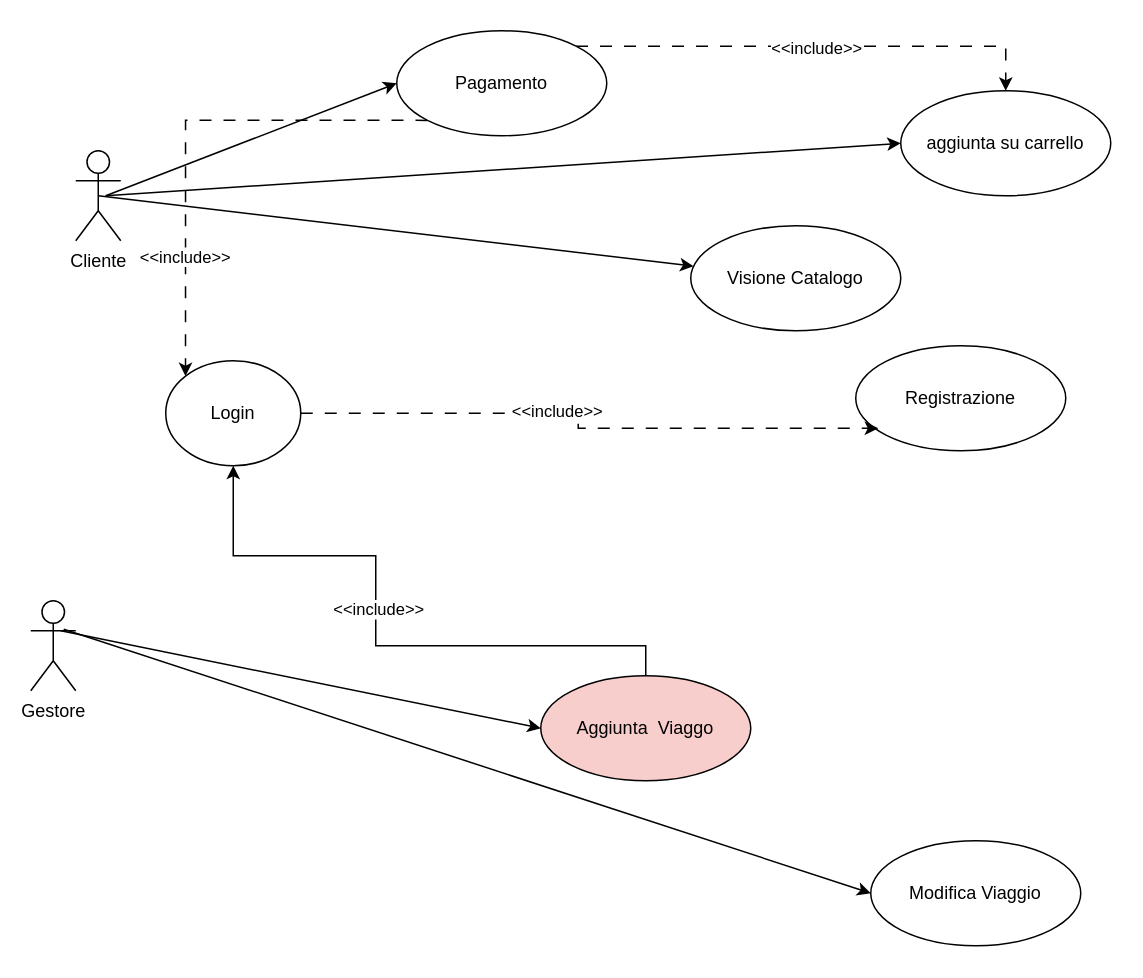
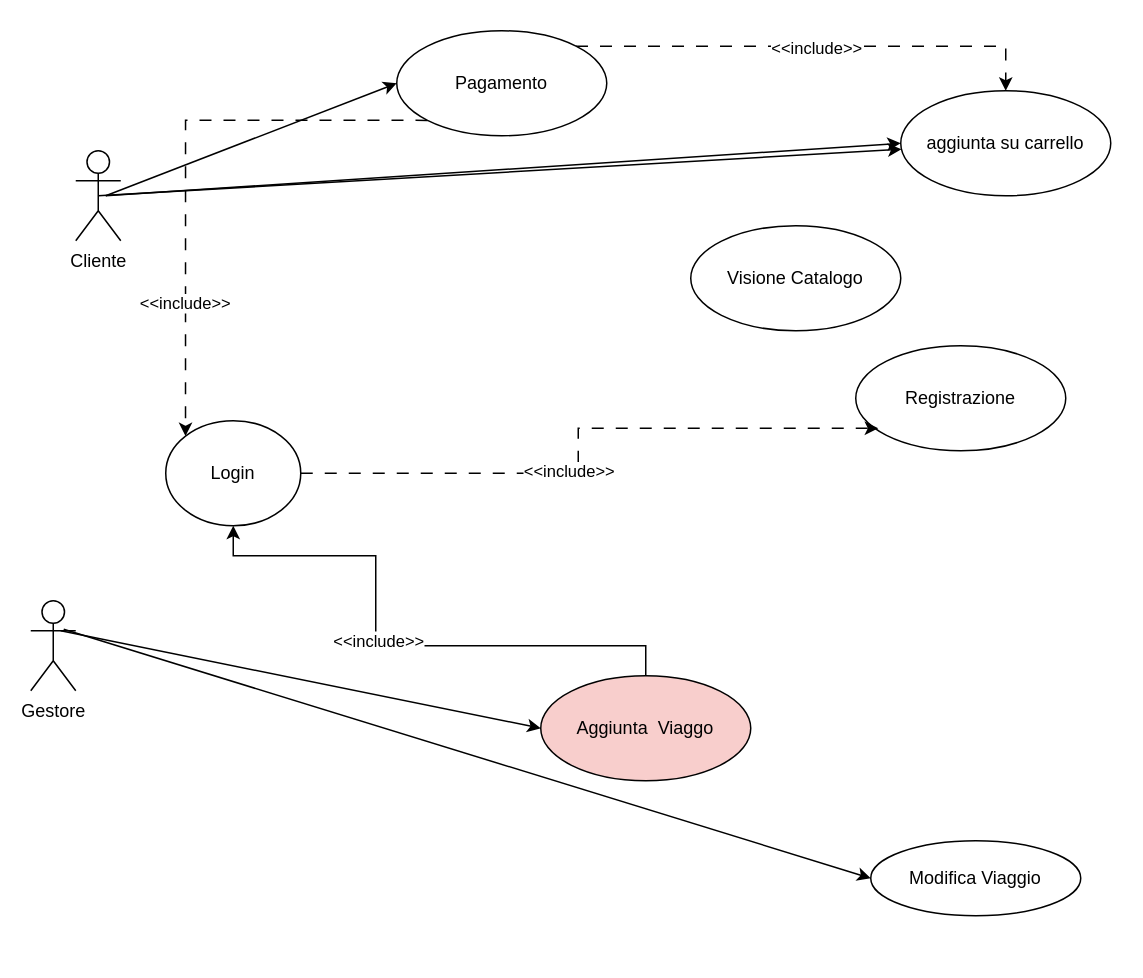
edge "Cliente" -> "Visione Catalogo": now "Cliente" -> "aggiunta su carrello"
node "Login": moved (233, 413) -> (233, 473)
node "Modifica Viaggio": size 210x105 -> 210x75
